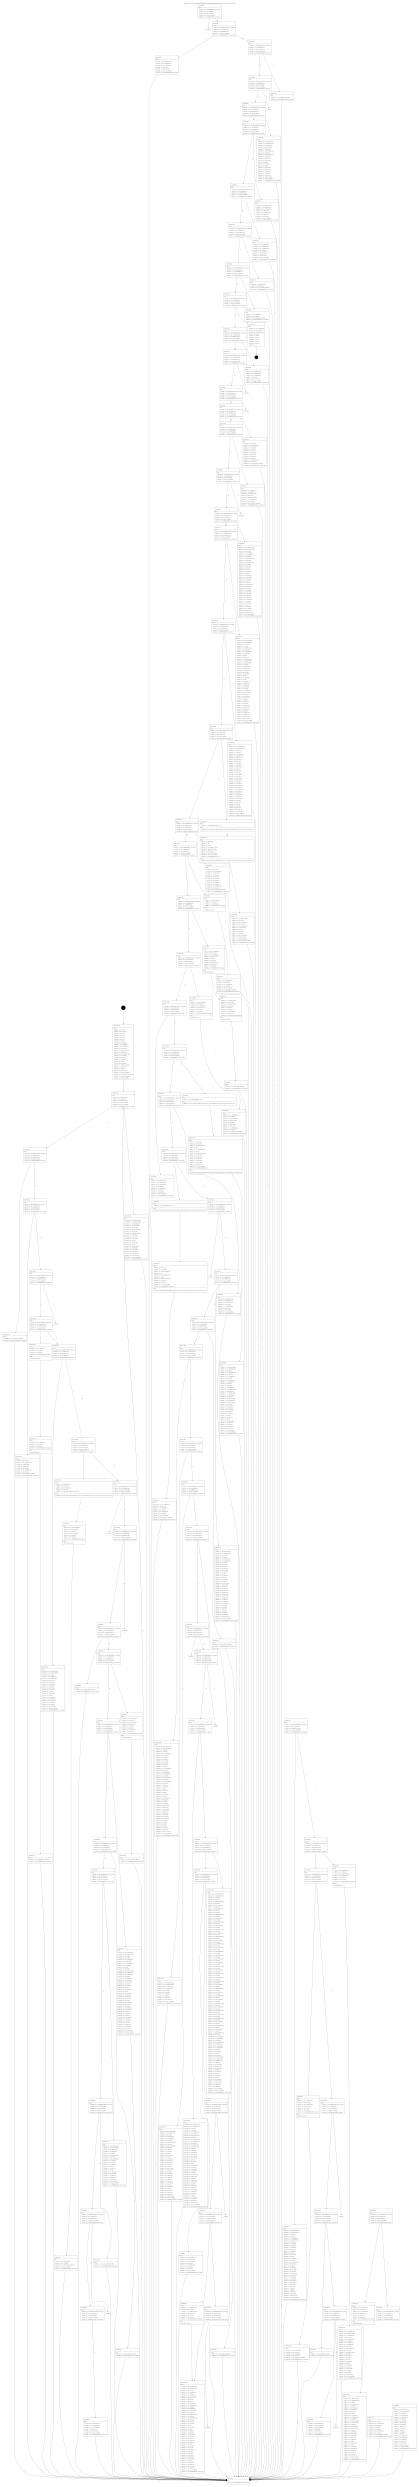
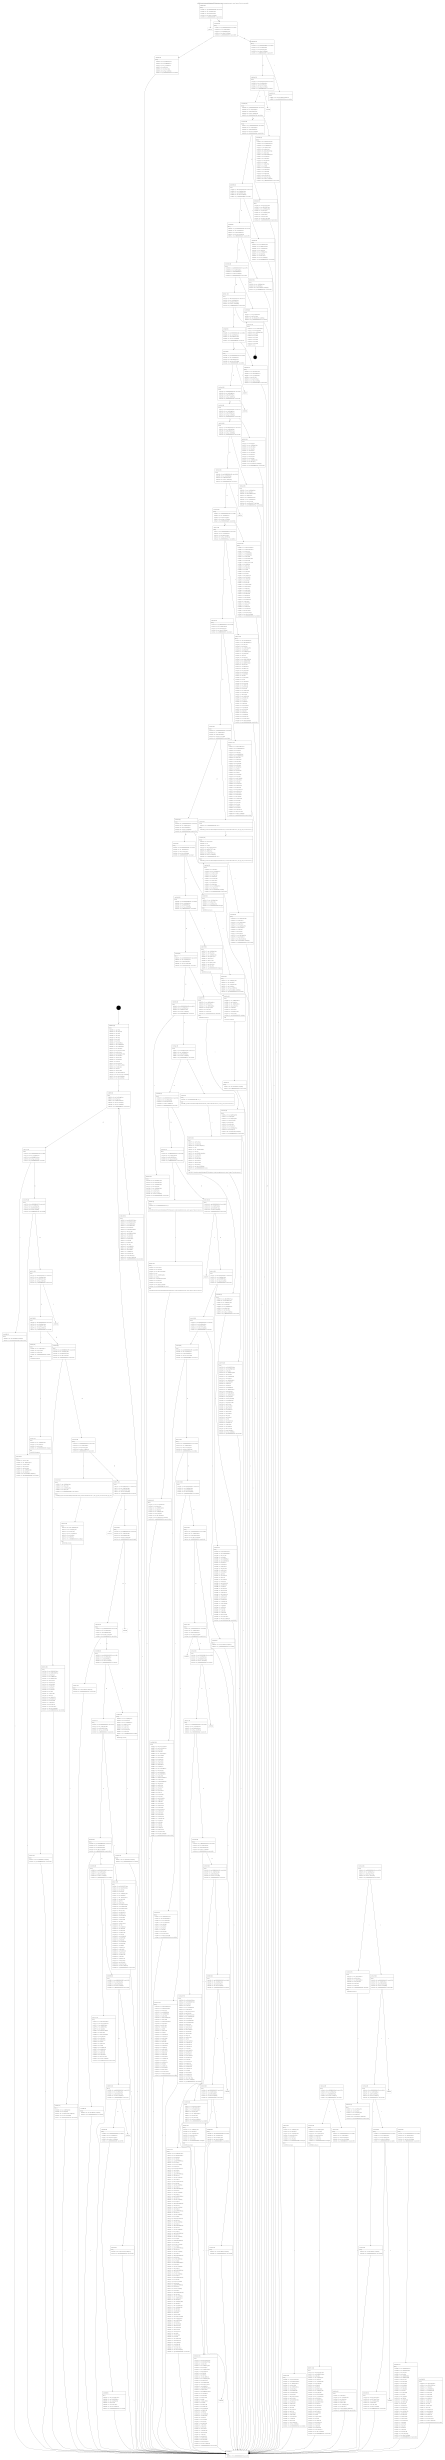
node "0x401df8 [28]": removed
